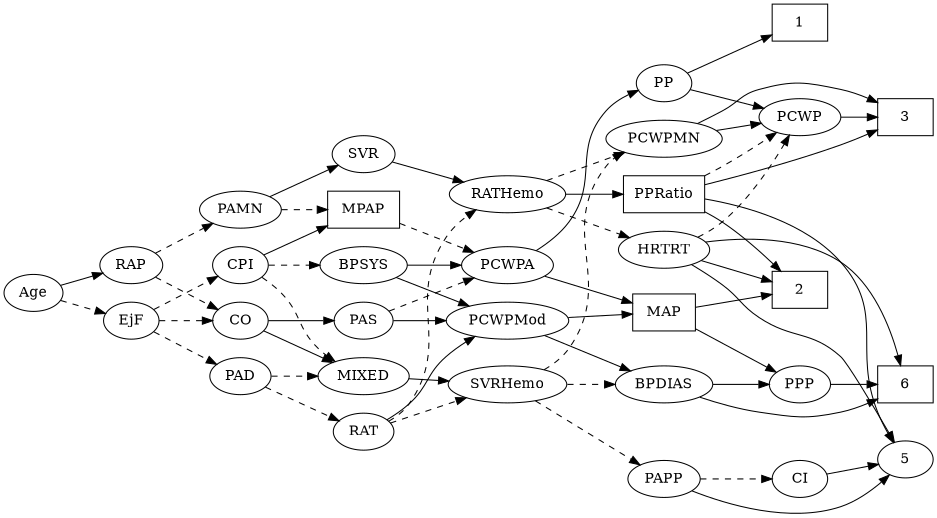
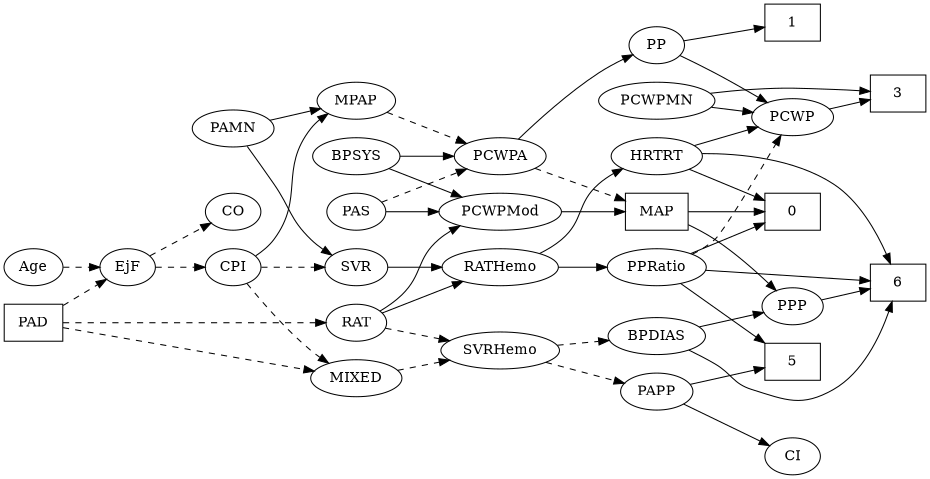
edge "PPRatio" -> "3": now "PPRatio" -> "6"
edge "RATHemo" -> "PCWPMN": removed
node "PPRatio": shape box -> ellipse
edge "HRTRT" -> "PCWP": style dashed -> solid
edge "PAMN" -> "MPAP": style dashed -> solid
node "MPAP": shape box -> ellipse
edge "RATHemo" -> "HRTRT": style dashed -> solid
node "RAP": removed
edge "CPI" -> "BPSYS": now "CPI" -> "SVR"
edge "SVRHemo" -> "PCWPMN": removed
edge "PCWPA" -> "MAP": style solid -> dashed
node "2": label "2" -> "0"
edge "RAT" -> "RATHemo": style dashed -> solid
edge "CO" -> "PAS": removed
edge "HRTRT" -> "5": removed
edge "CO" -> "MIXED": removed
edge "EjF" -> "PAD": reversed
edge "PCWPMod" -> "BPDIAS": removed
node "PAD": shape ellipse -> box
edge "MIXED" -> "SVRHemo": style solid -> dashed
node "5": shape ellipse -> box
edge "CI" -> "5": removed
edge "PAPP" -> "CI": style dashed -> solid
